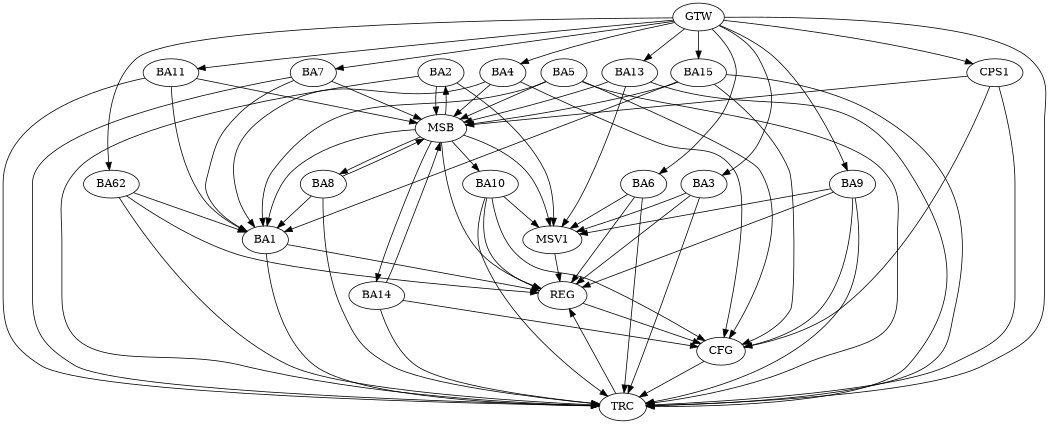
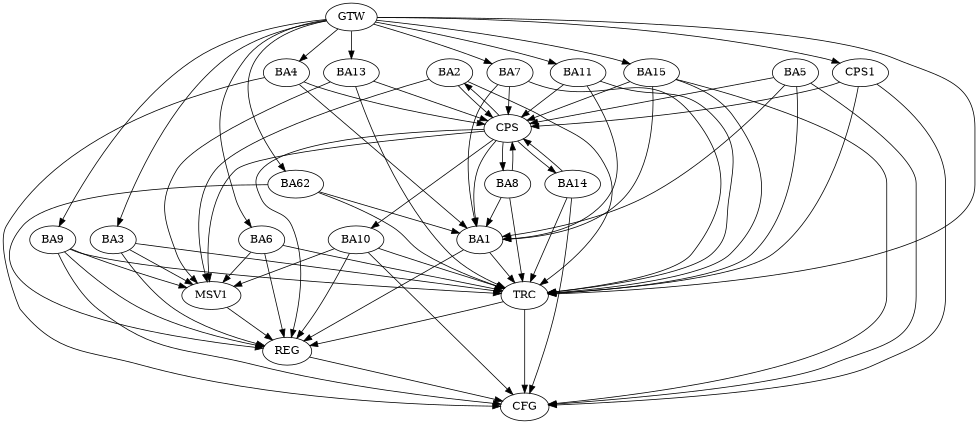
node "MSB": label "MSB" -> "CPS"
edge "CFG" -> "TRC": reversed
